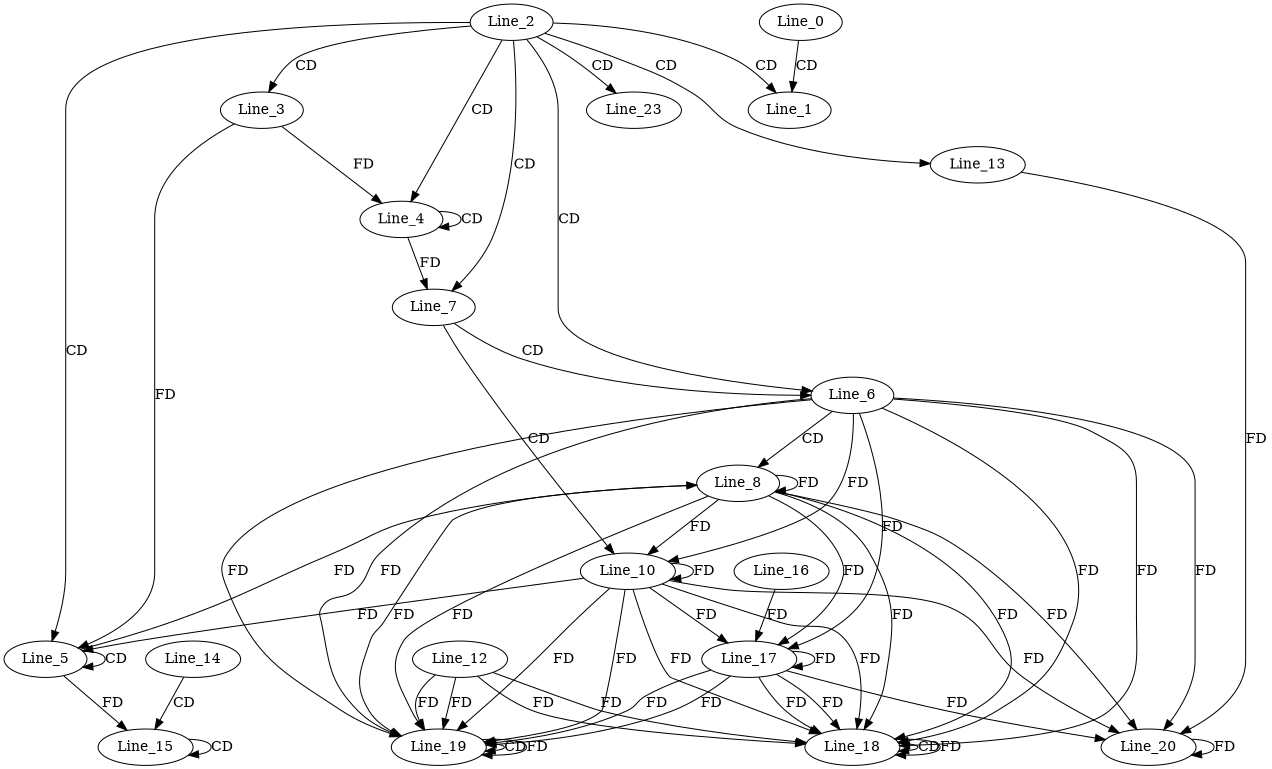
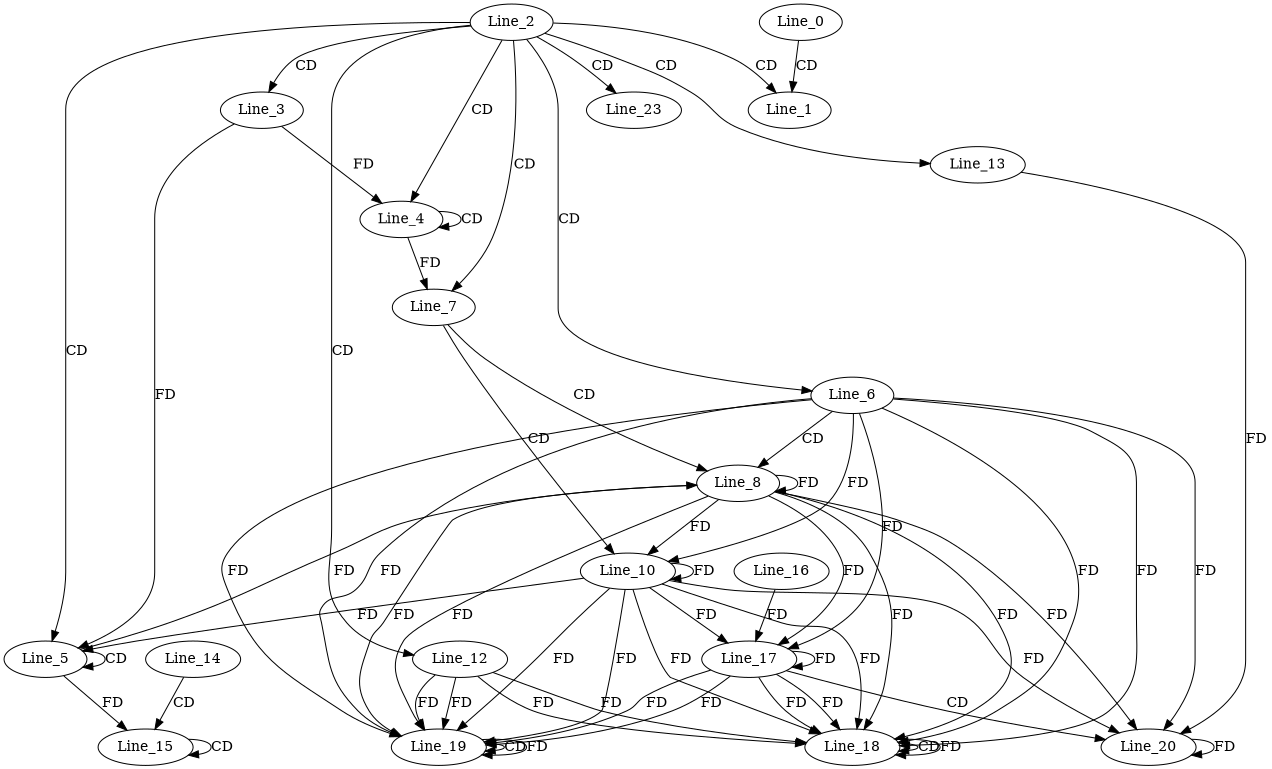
edge "Line_2" -> "Line_12": added, label "CD"
edge "Line_7" -> "Line_6": now "Line_7" -> "Line_8"
edge "Line_17" -> "Line_20": label "FD" -> "CD"
